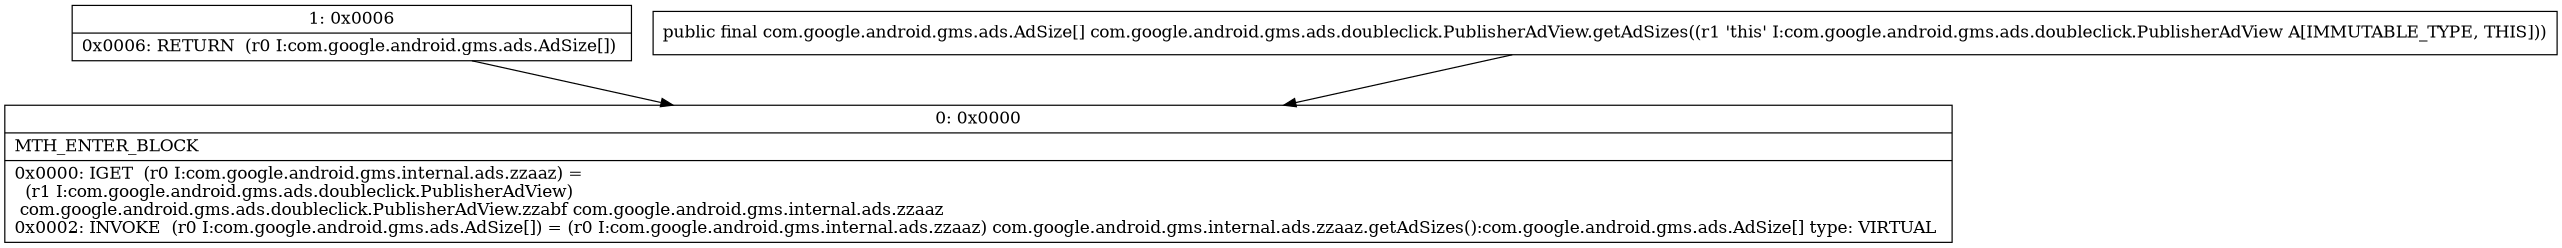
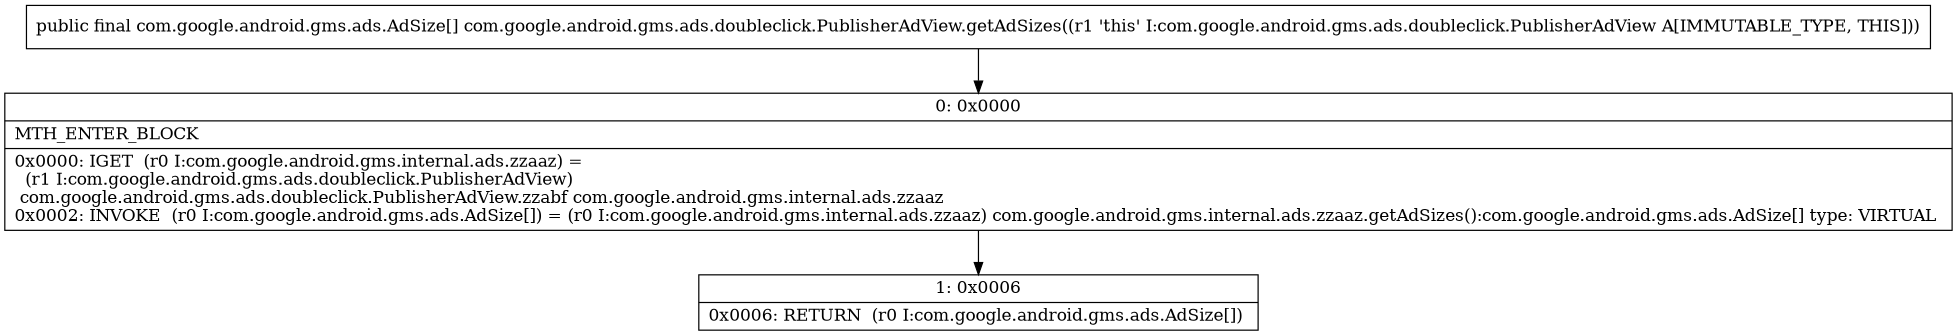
edge "1: 0x0006" -> "0: 0x0000": reversed
